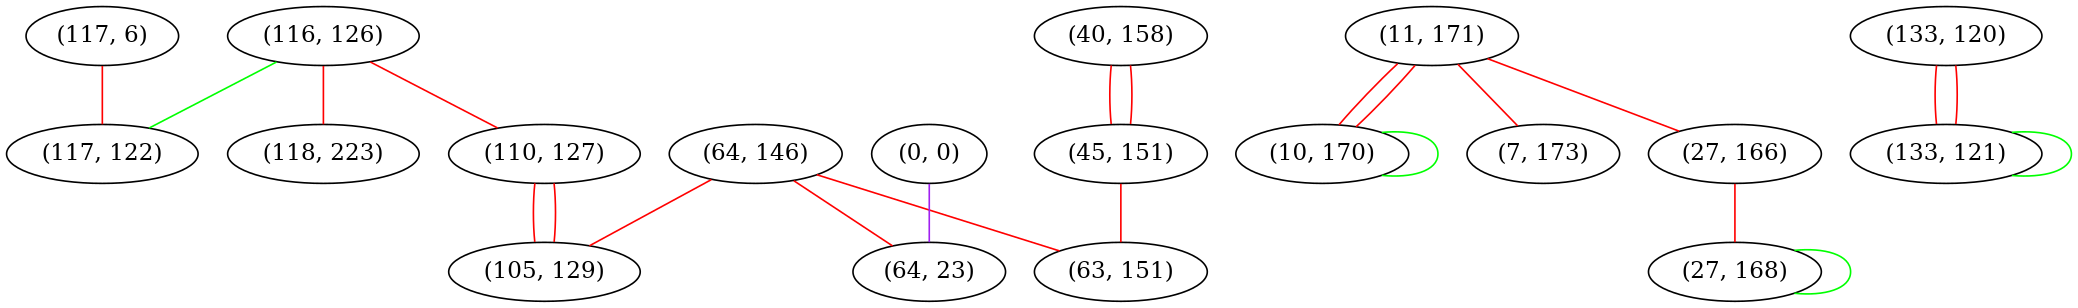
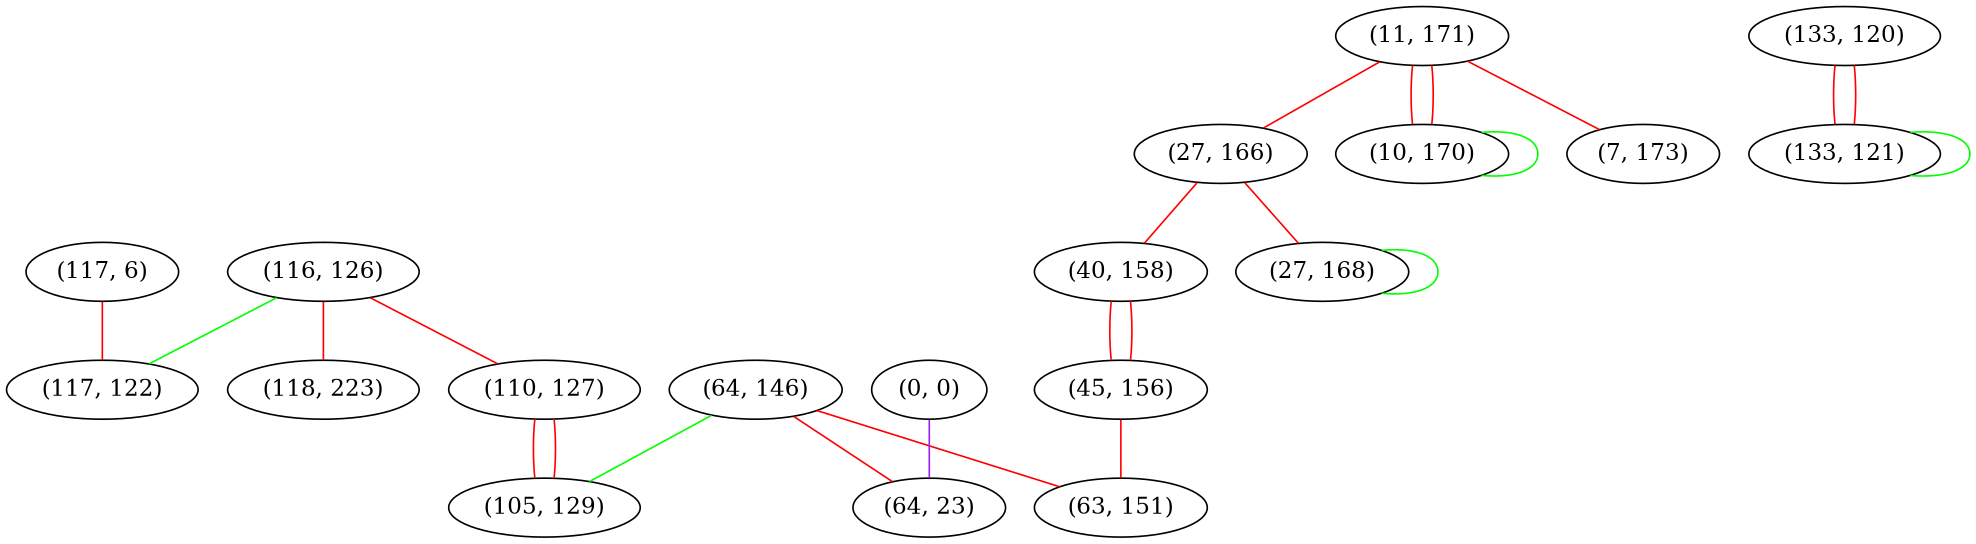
node "(45, 151)": label "(45, 151)" -> "(45, 156)"
edge "(64, 146)" -- "(105, 129)": color red -> green
edge "(27, 166)" -- "(40, 158)": added
